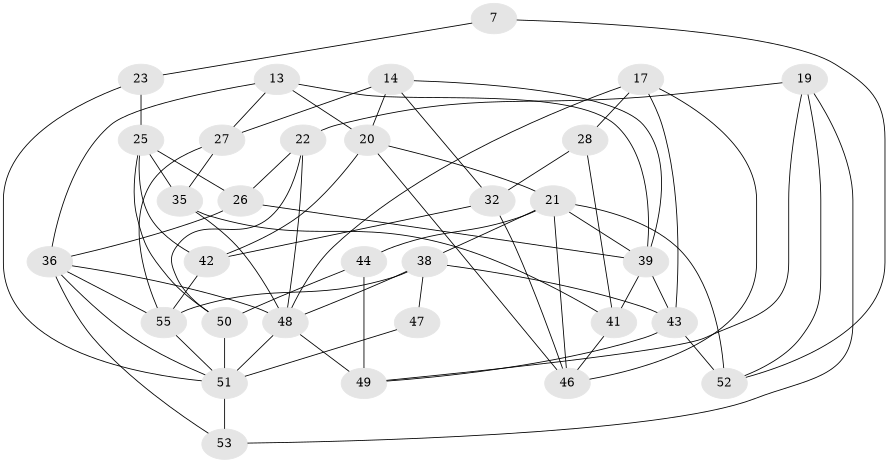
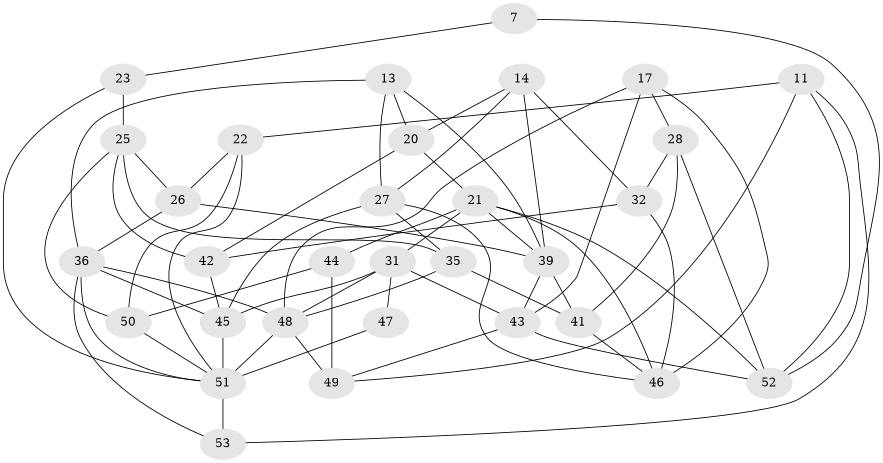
node "19": label "19" -> "11"
edge "22" -- "48": now "22" -- "51"
node "38": label "38" -> "31"
edge "20" -- "46": now "27" -- "46"
edge "28" -- "52": added
node "55": label "55" -> "45"
